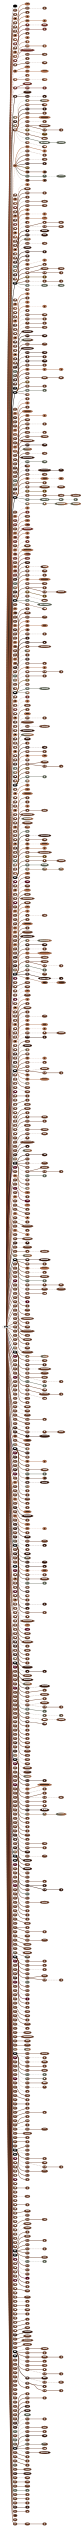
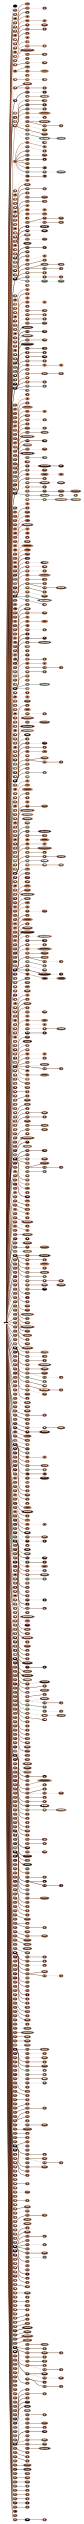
node "(/o/o/o/o)": removed
node "/O/O": fillcolor #673923 -> #000000
node "(/o/o)": fillcolor #673923 -> #000000
